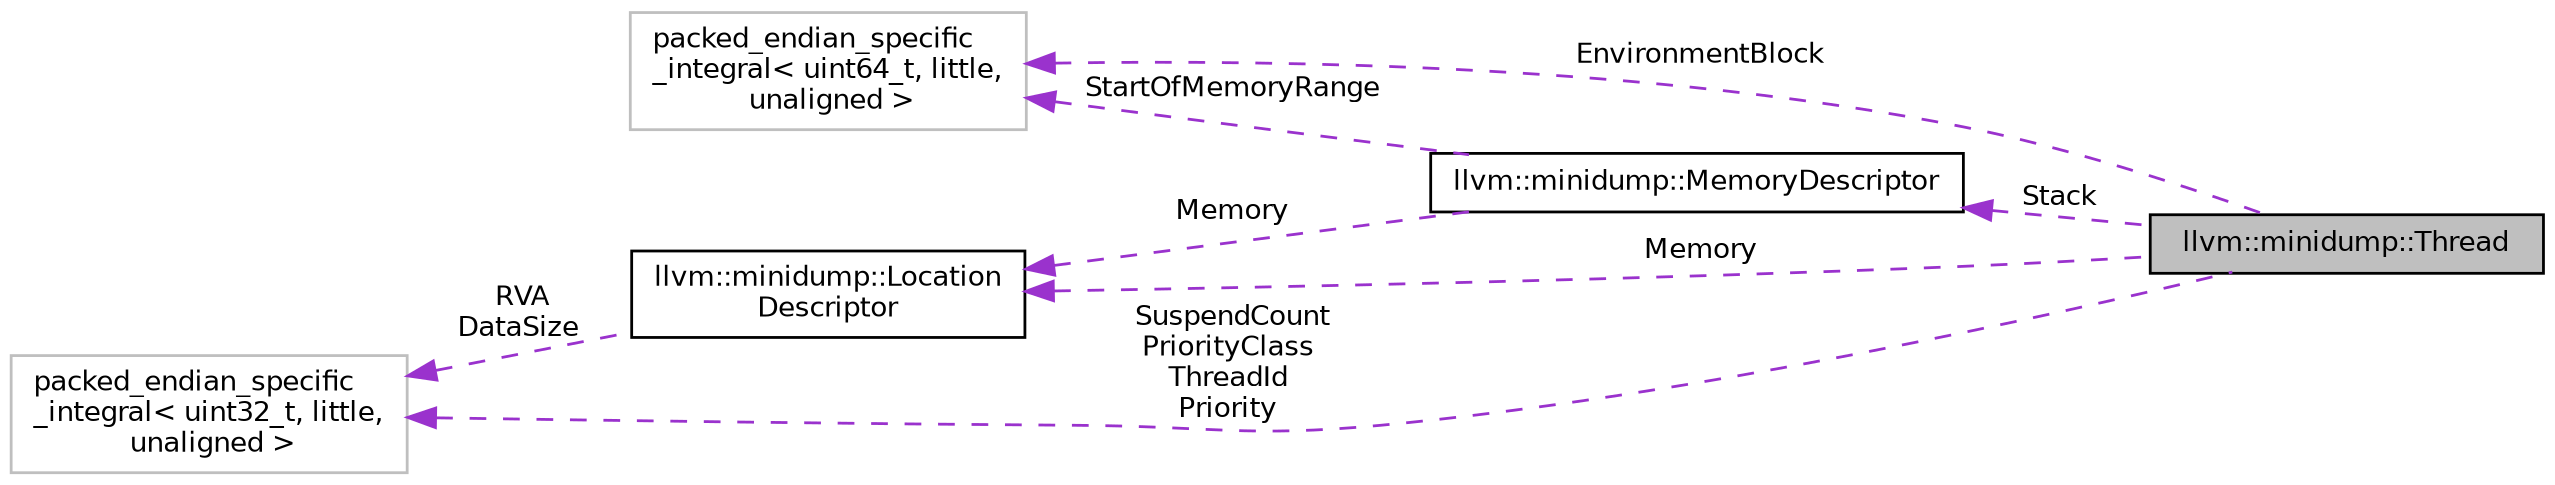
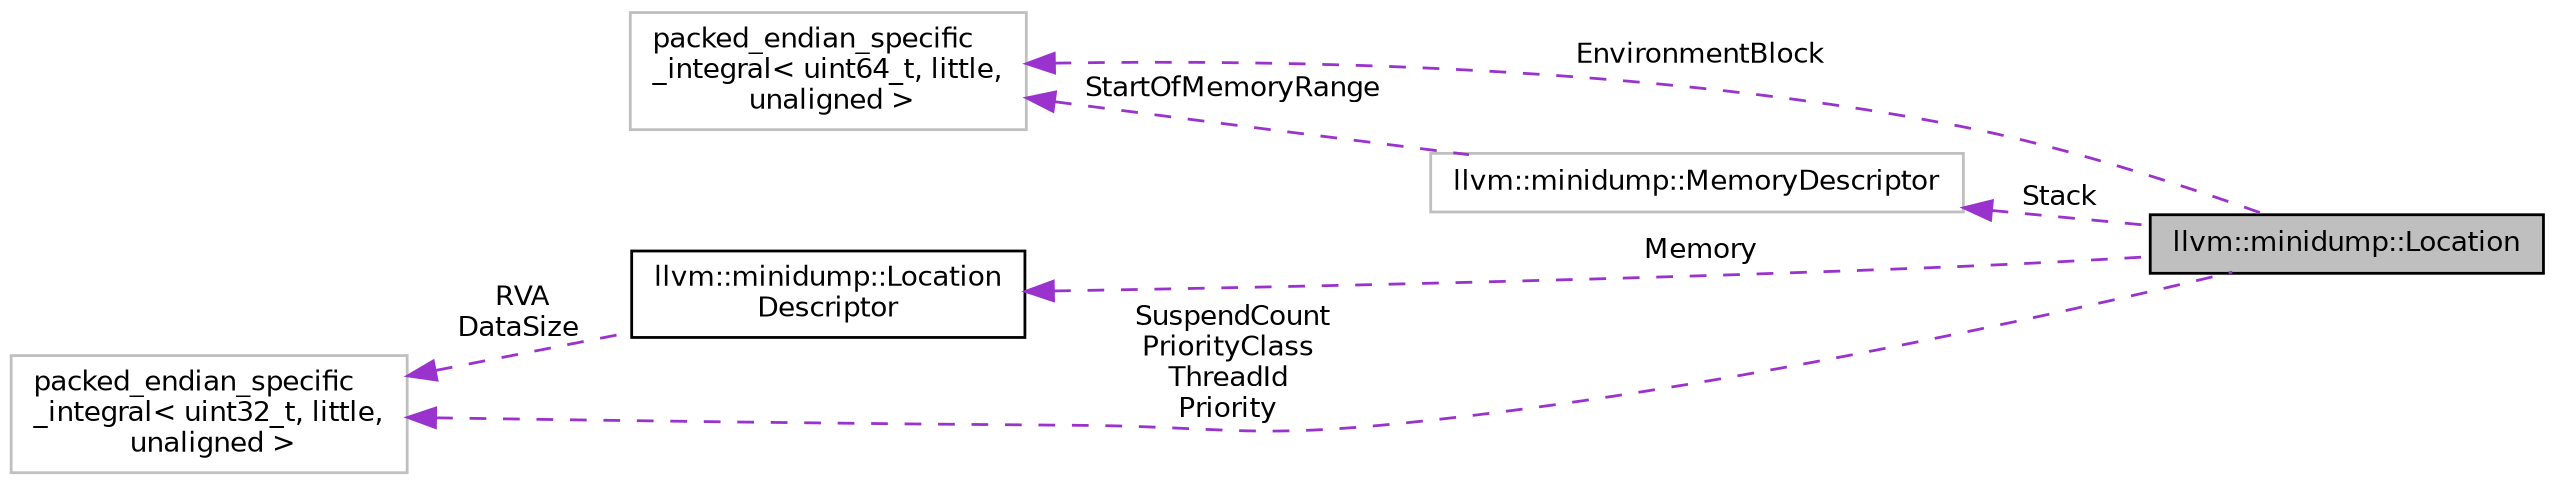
node "llvm::minidump::MemoryDescriptor": color black -> grey75
edge "llvm::minidump::MemoryDescriptor" -> "llvm::minidump::Location Descriptor": removed, label "Memory"
node "llvm::minidump::Thread": label "llvm::minidump::Thread" -> "llvm::minidump::Location"
